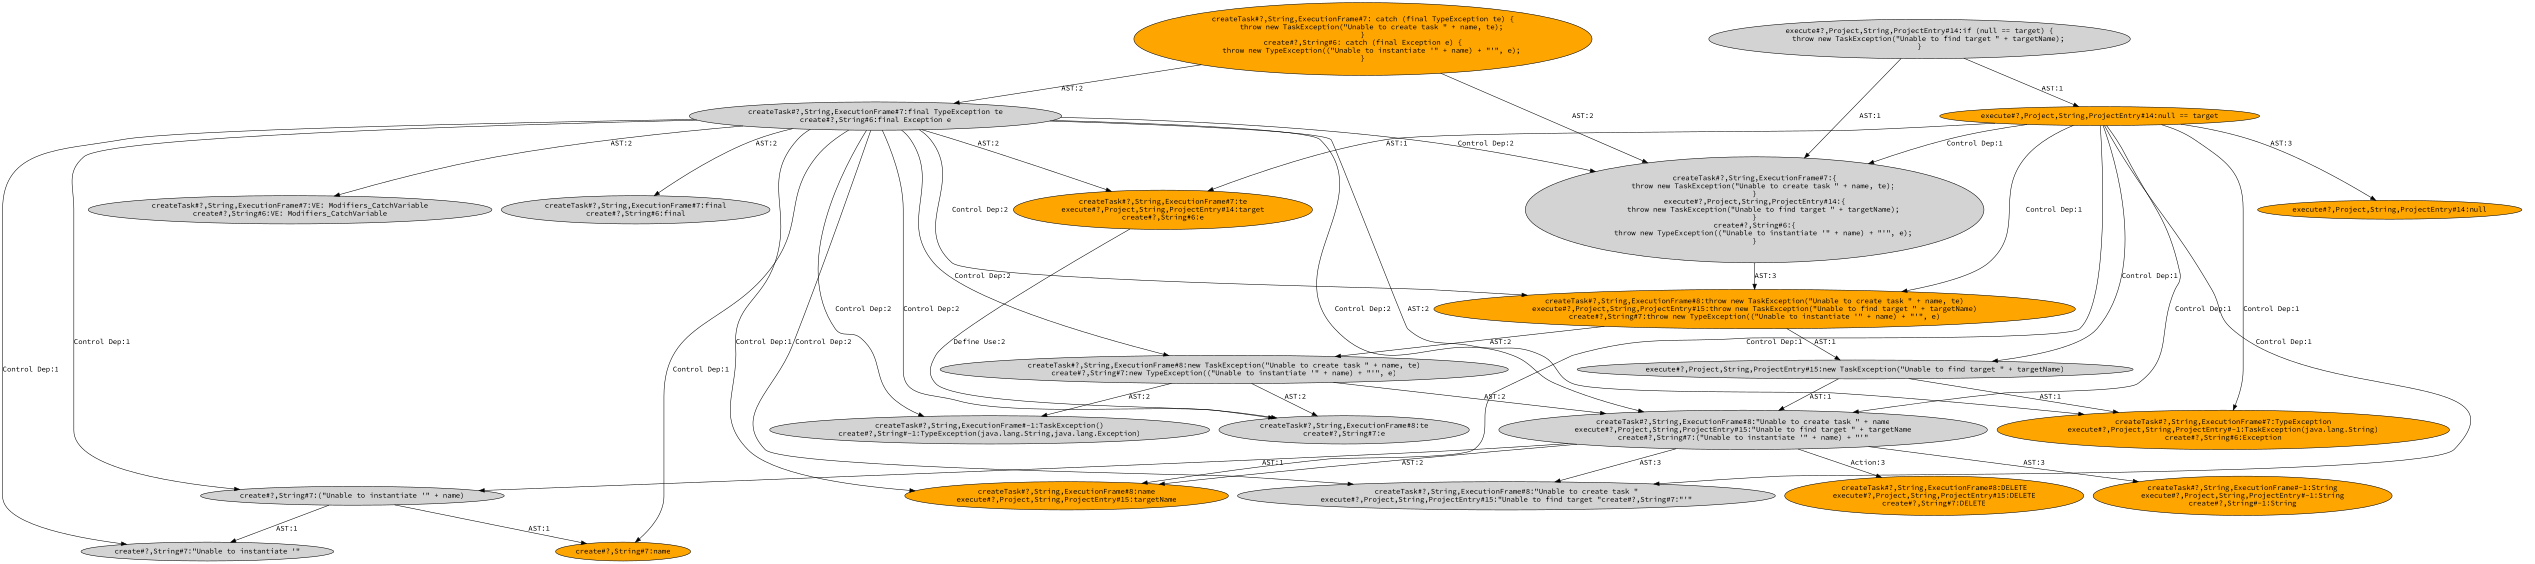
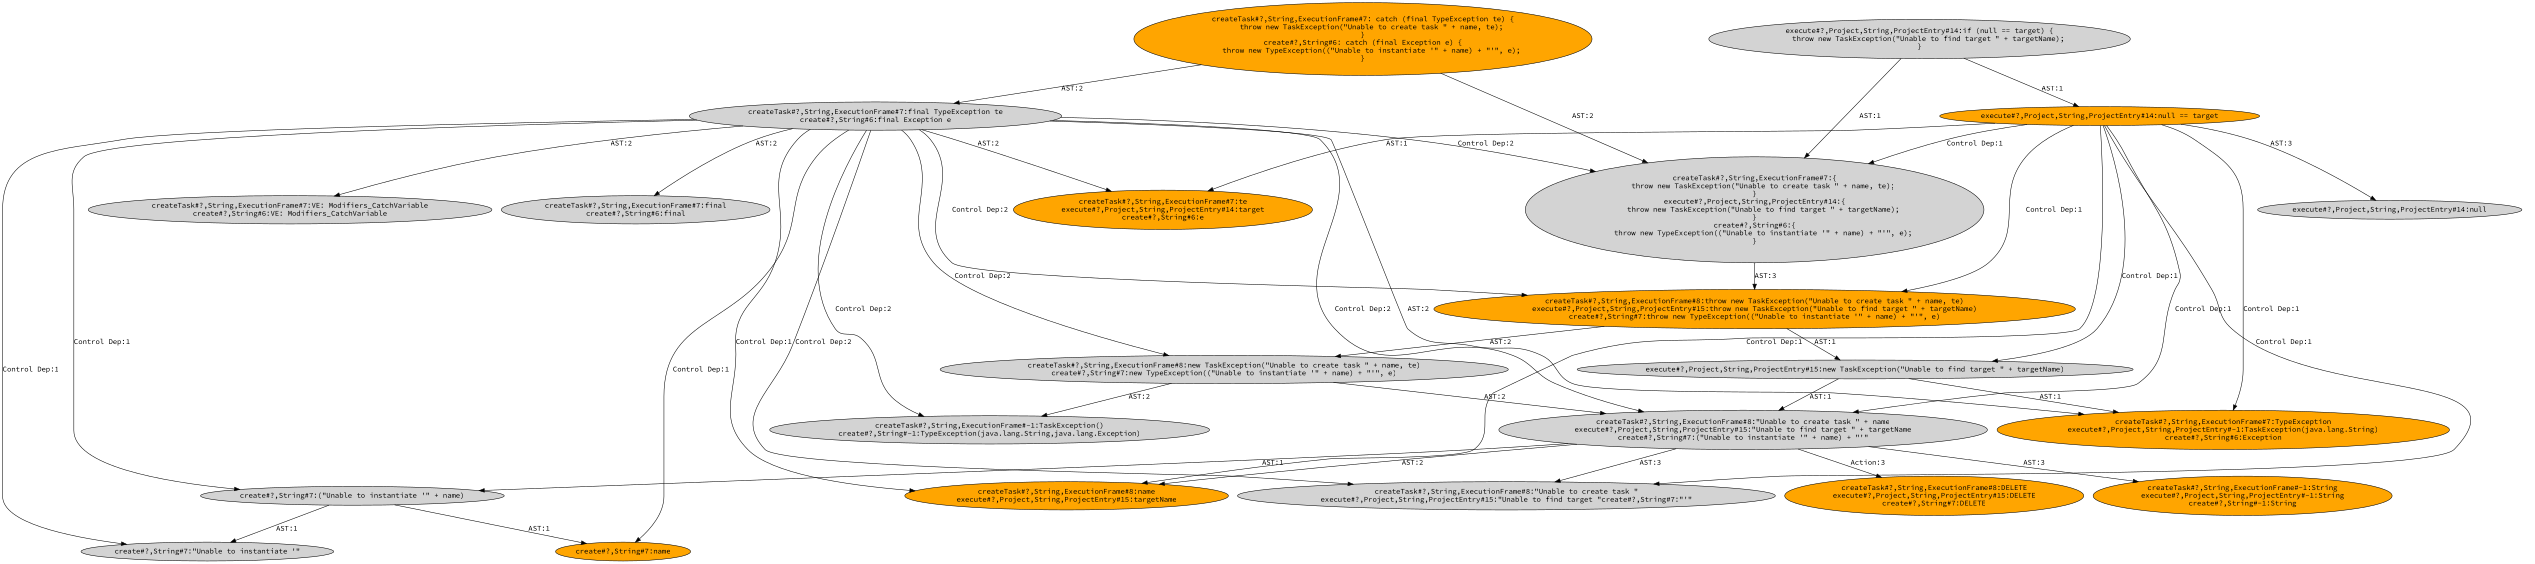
node "execute#?,Project,String,ProjectEntry#14:null": fillcolor orange -> lightgrey
node "createTask#?,String,ExecutionFrame#8:te create#?,String#7:e": removed
